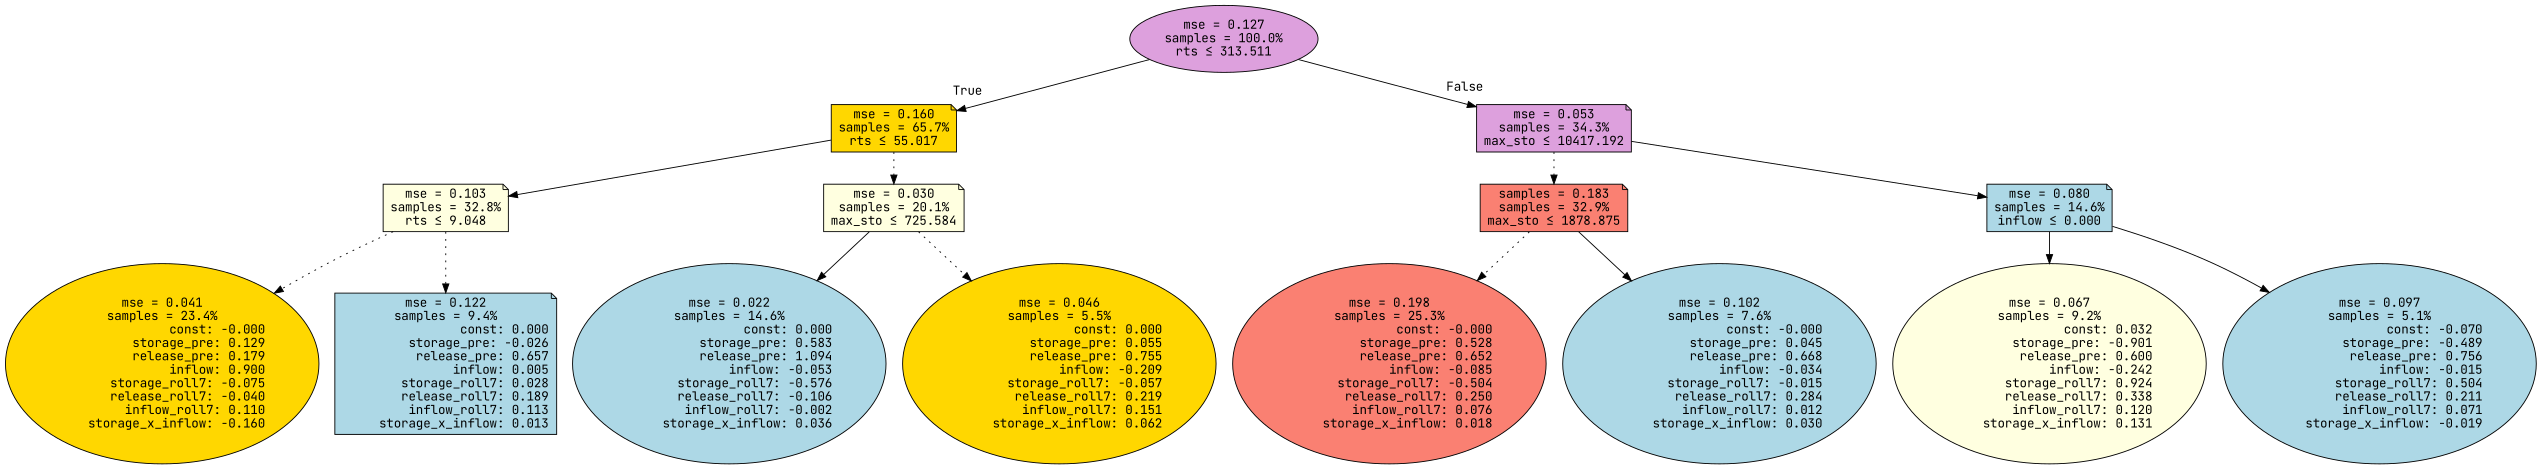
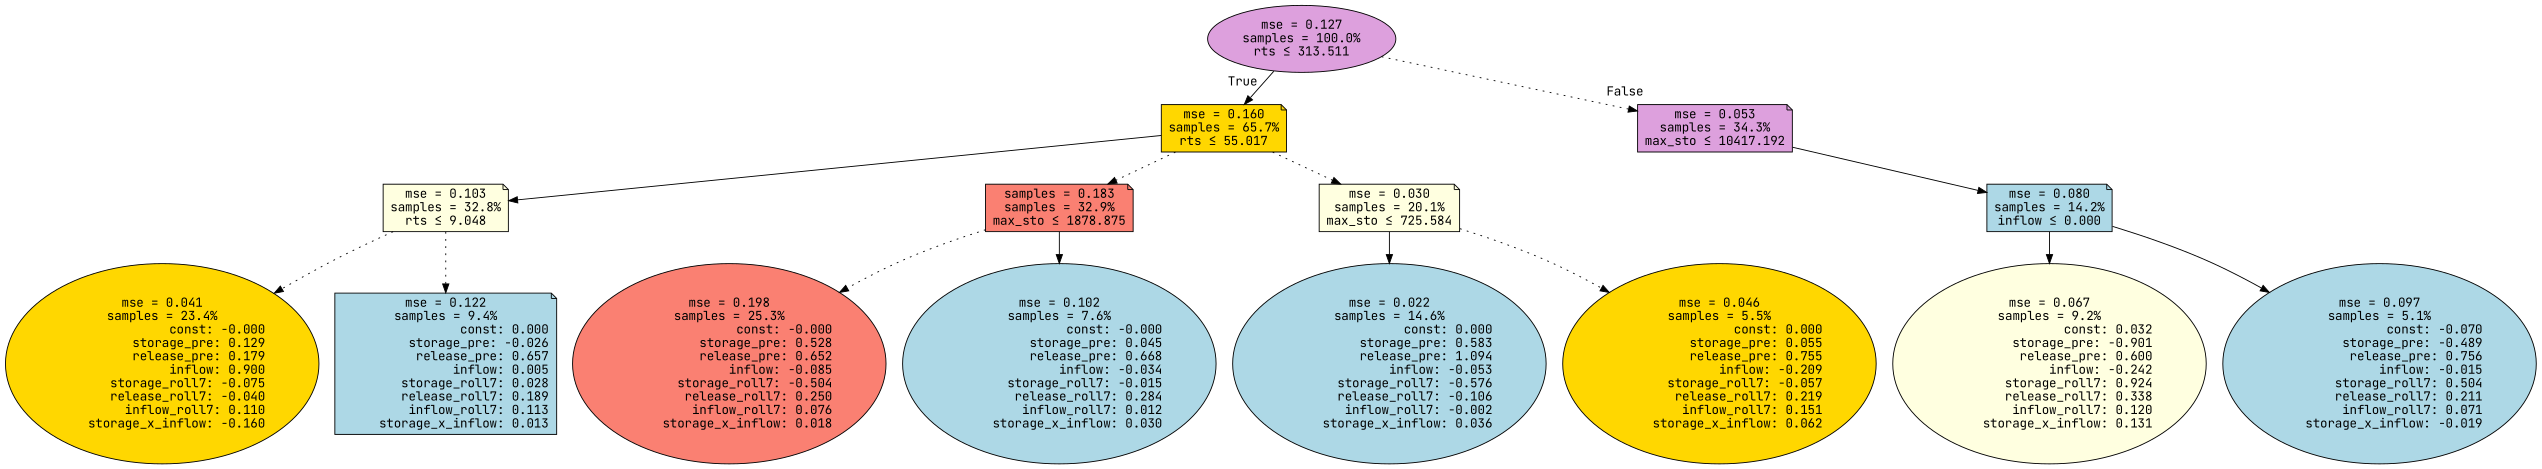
edge "mse = 0.127 samples = 100.0% rts ≤ 313.511" -> "mse = 0.053 samples = 34.3% max_sto ≤ 10417.192": style solid -> dotted
edge "mse = 0.053 samples = 34.3% max_sto ≤ 10417.192" -> "samples = 0.183 samples = 32.9% max_sto ≤ 1878.875": now "mse = 0.160 samples = 65.7% rts ≤ 55.017" -> "samples = 0.183 samples = 32.9% max_sto ≤ 1878.875"
node "mse = 0.080 samples = 14.6% inflow ≤ 0.000": label "mse = 0.080 samples = 14.6% inflow ≤ 0.000" -> "mse = 0.080 samples = 14.2% inflow ≤ 0.000"
